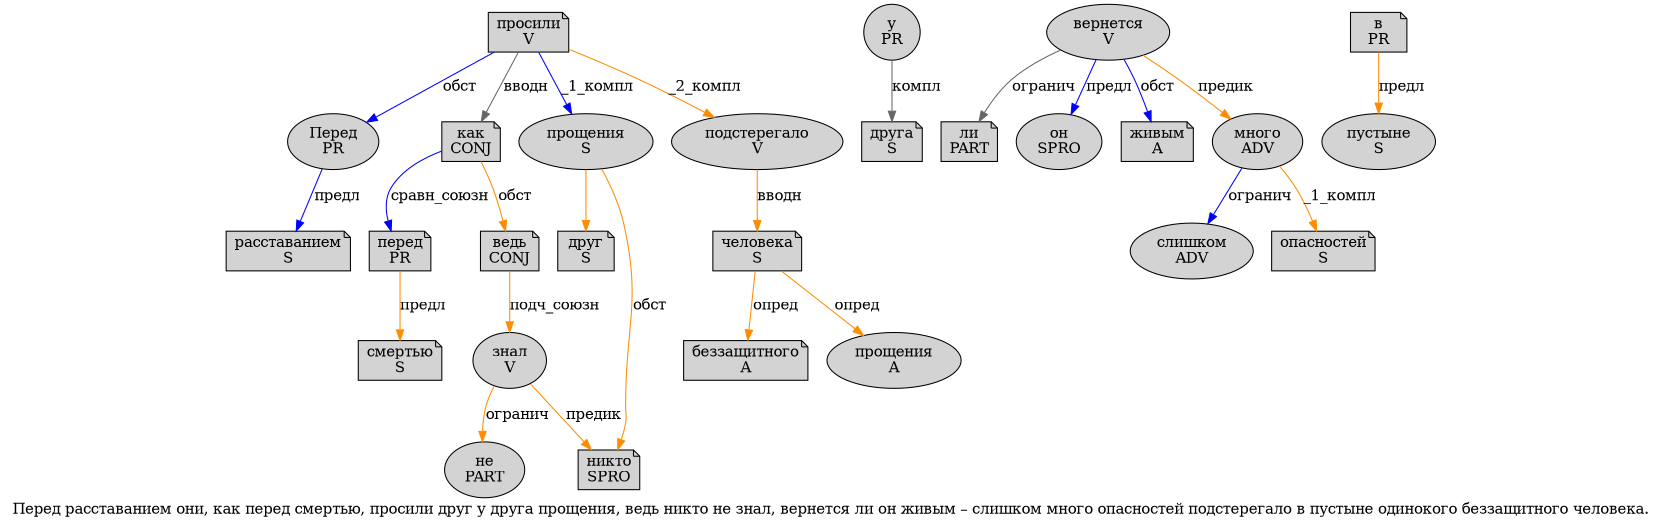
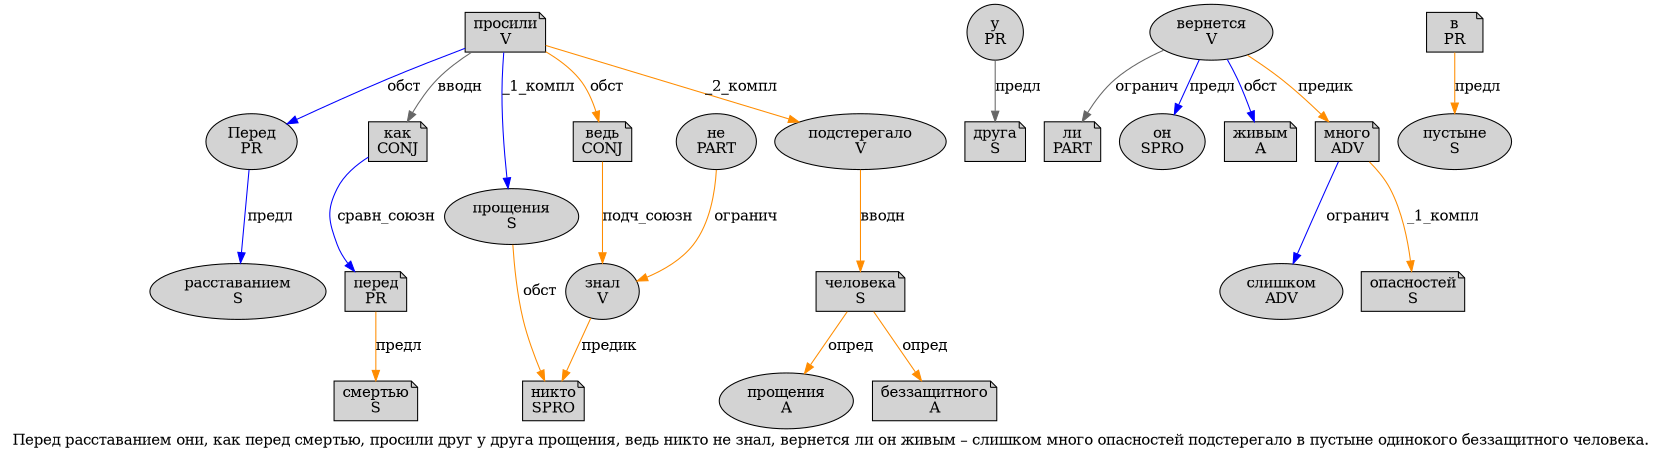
edge "у PR" -> "друга S": label "компл" -> "предл"
node "много ADV": shape ellipse -> note
edge "как CONJ" -> "ведь CONJ": now "просили V" -> "ведь CONJ"
node "расставанием S": shape note -> ellipse
node "друг S": removed
edge "знал V" -> "не PART": reversed
